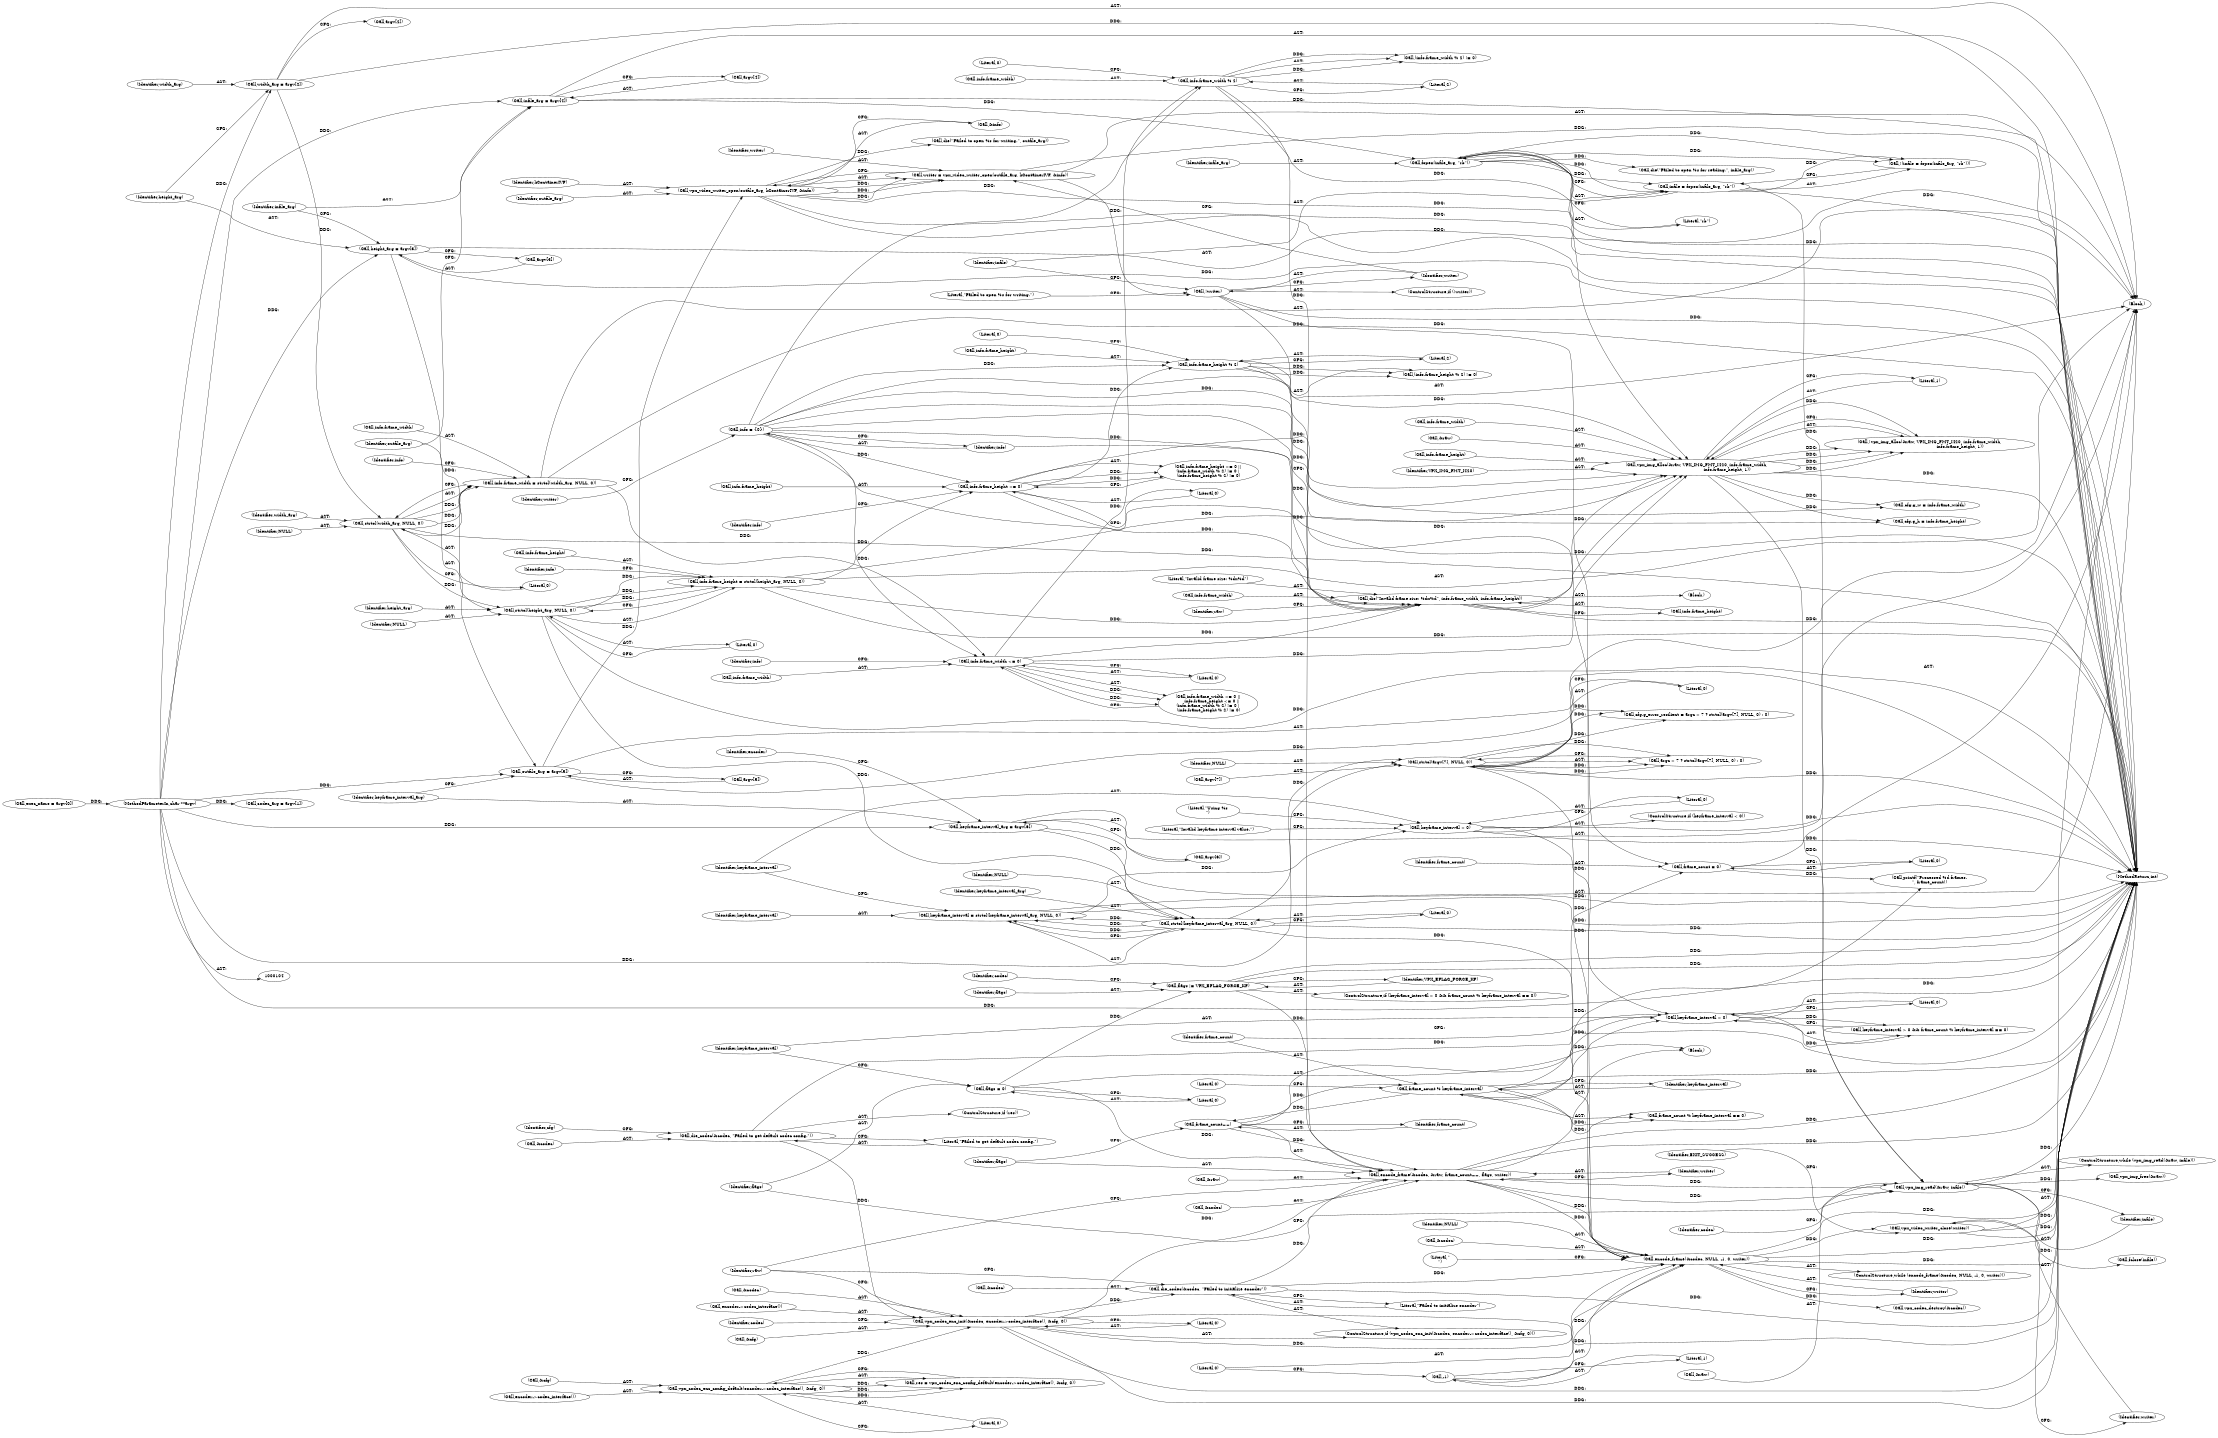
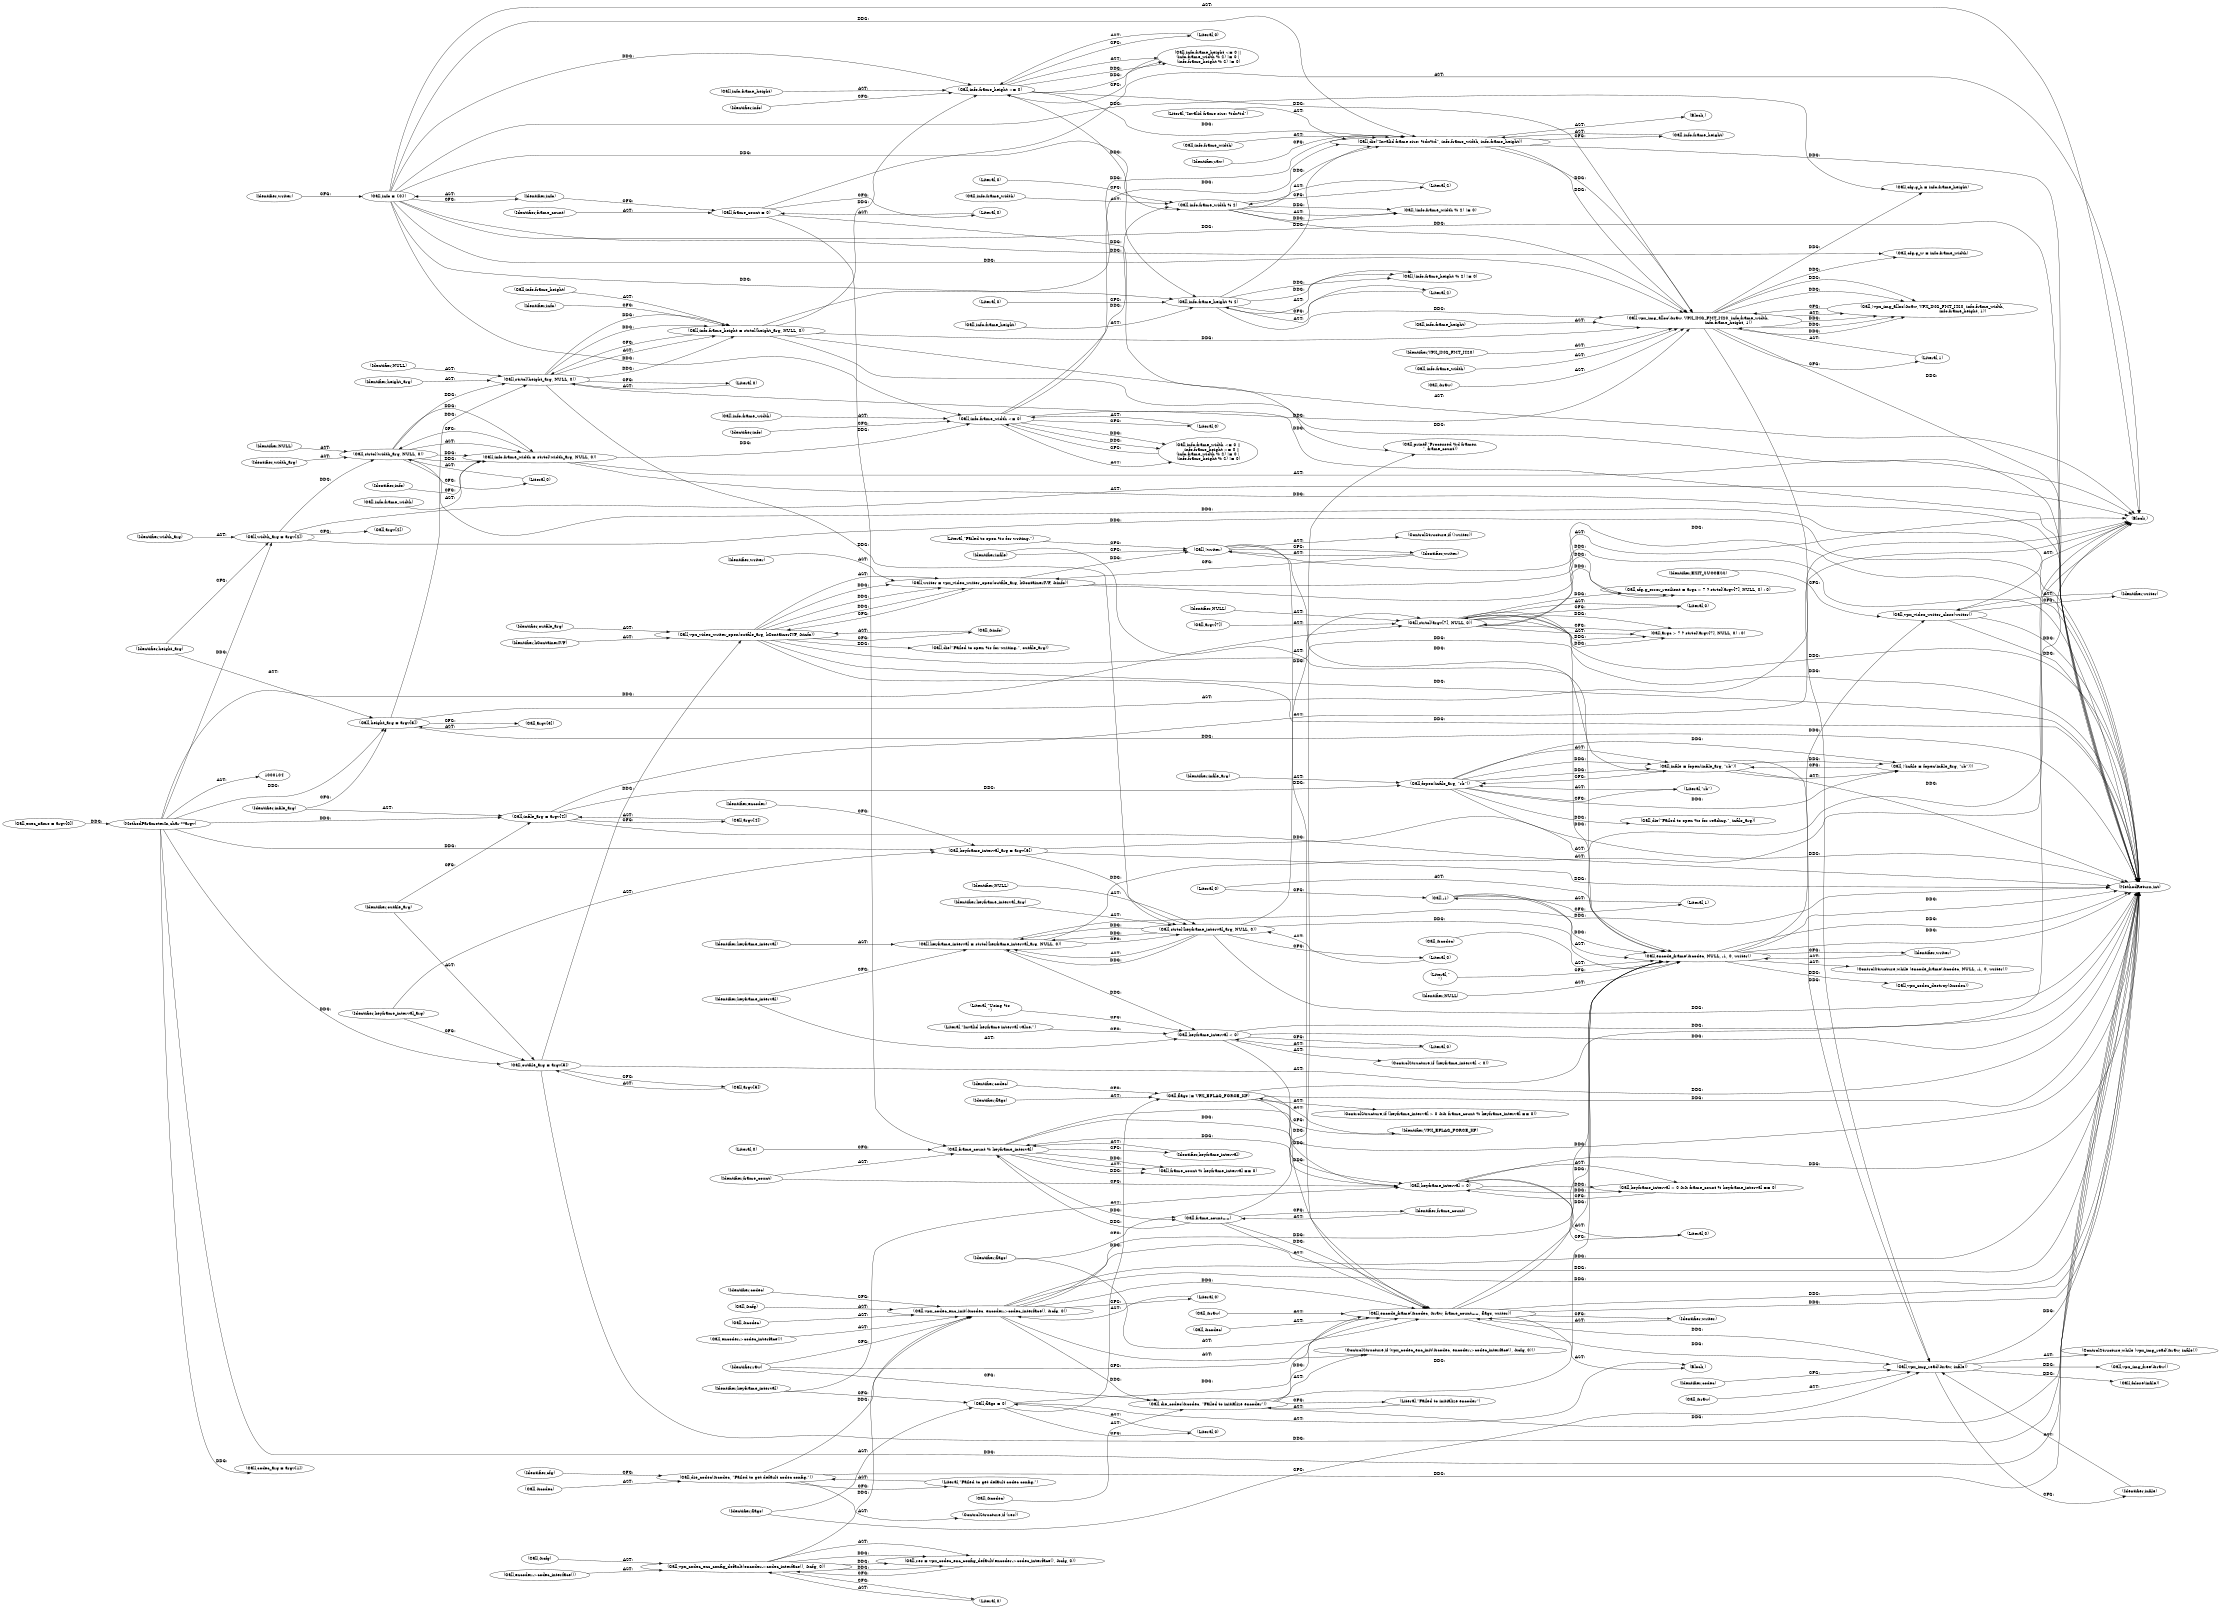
node "(Call,argv[6])": removed
edge "(Call,frame_count % keyframe_interval)" -> "(Call,frame_count = 0)": reversed
